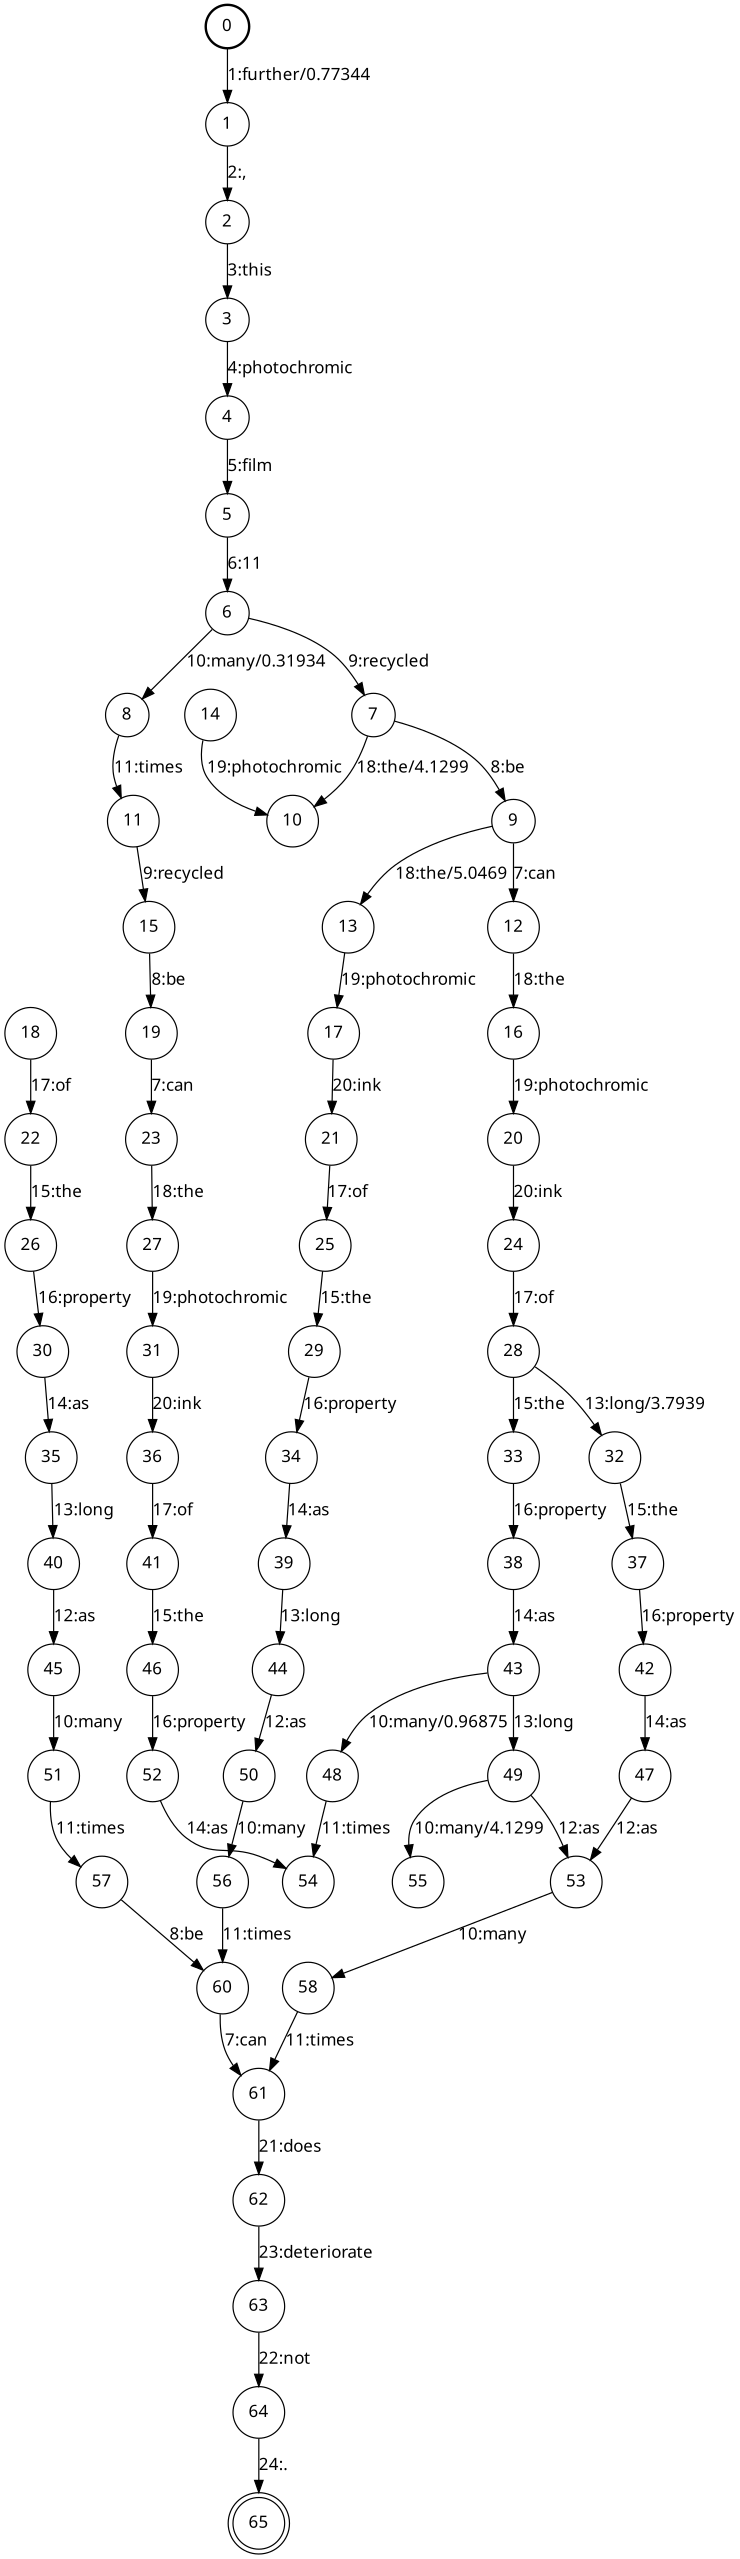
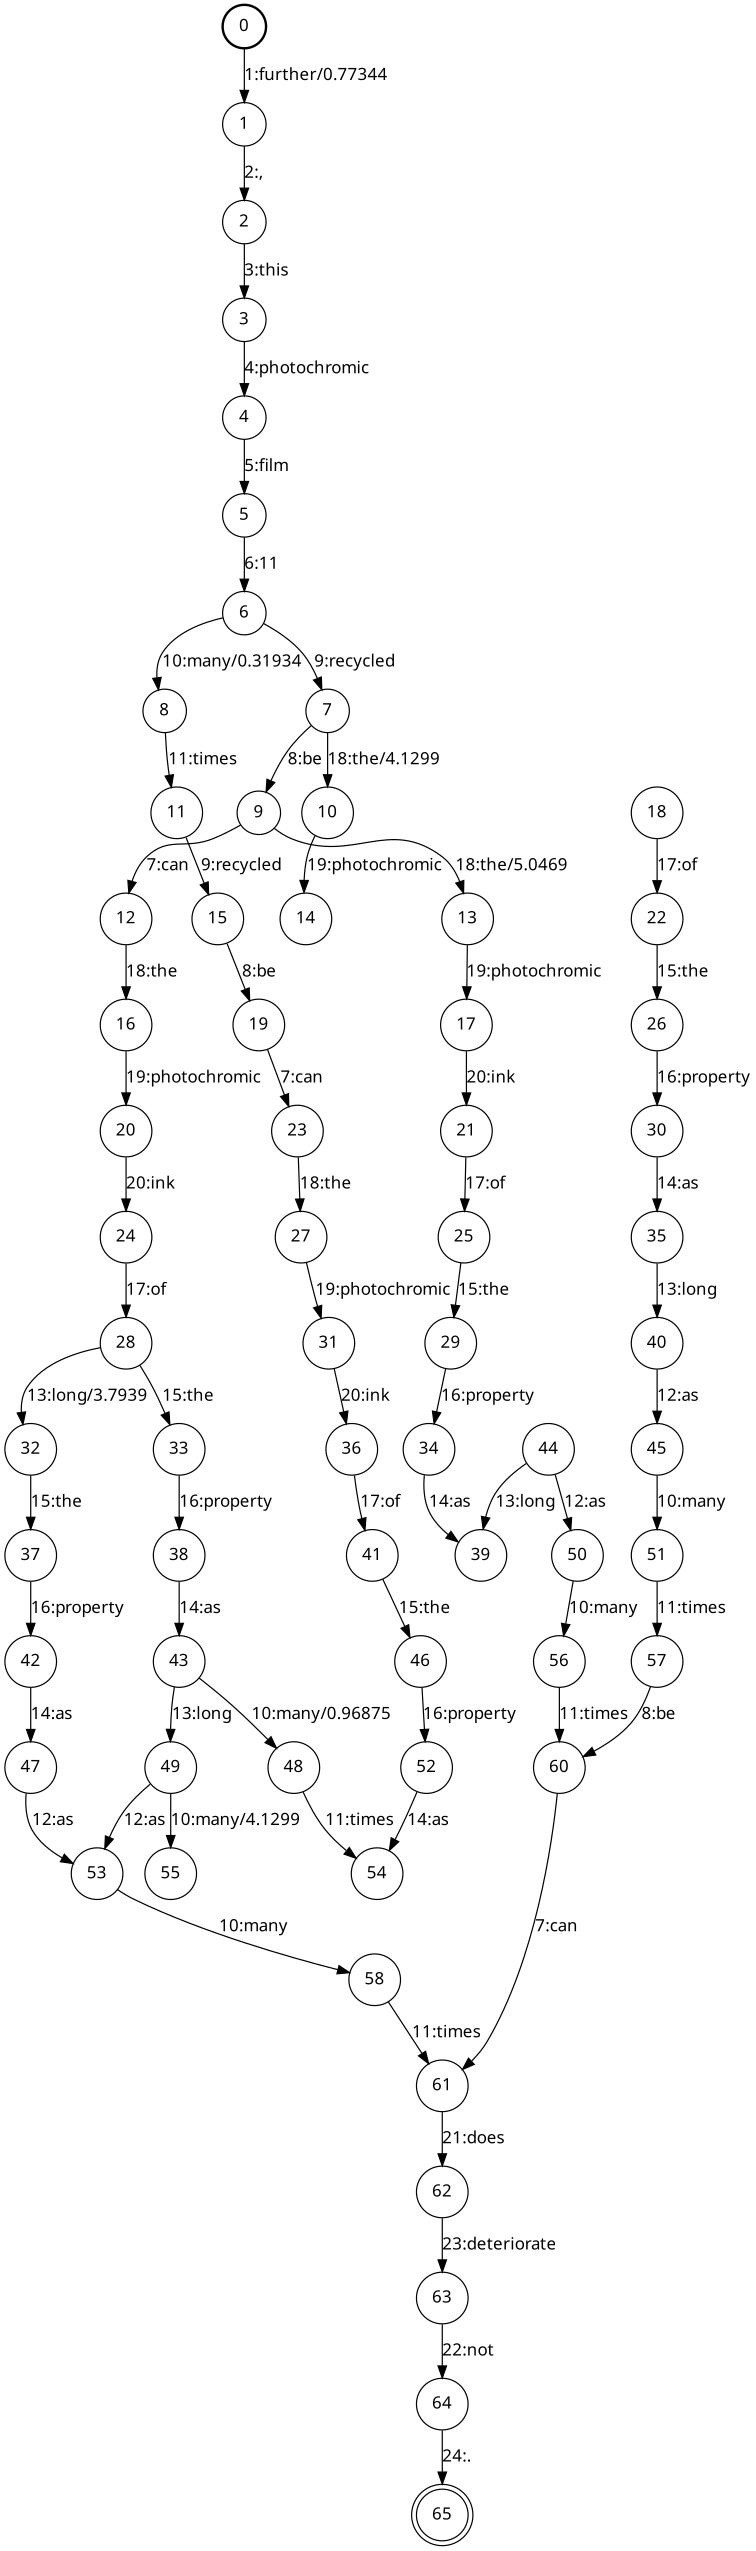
edge "14" -> "10": reversed
edge "39" -> "44": reversed
